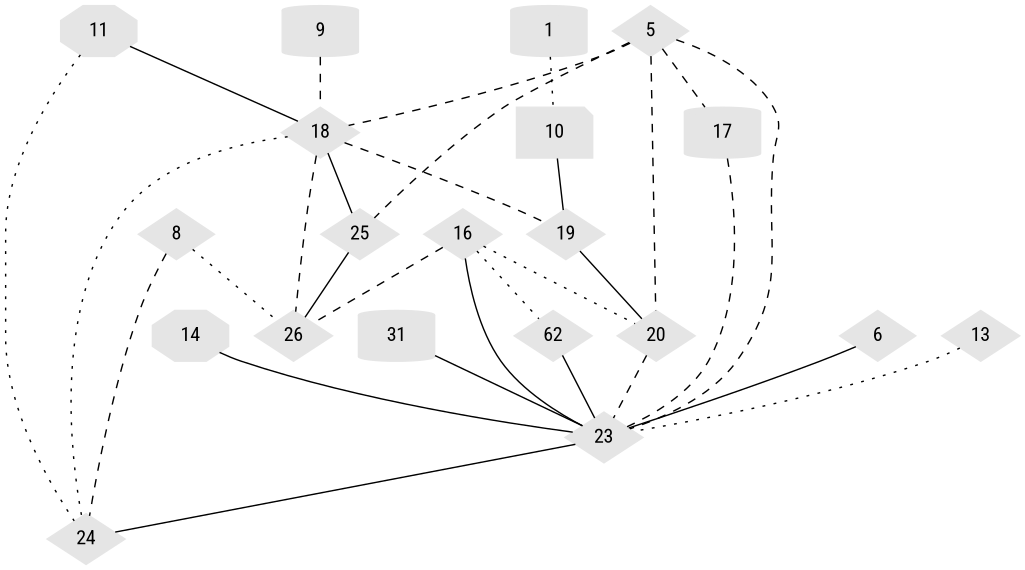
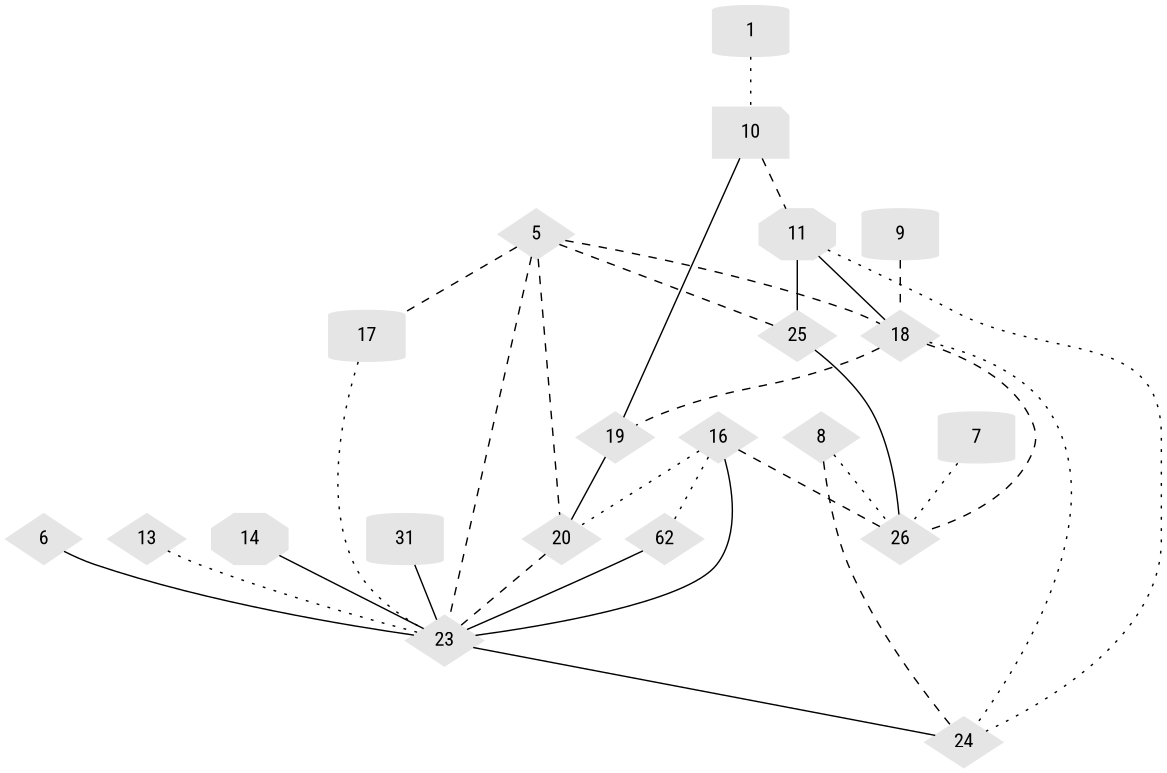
edge "18" -- "25": now "11" -- "25"
edge "10" -- "11": added
edge "17" -- "23": style dashed -> dotted
node "7": added
